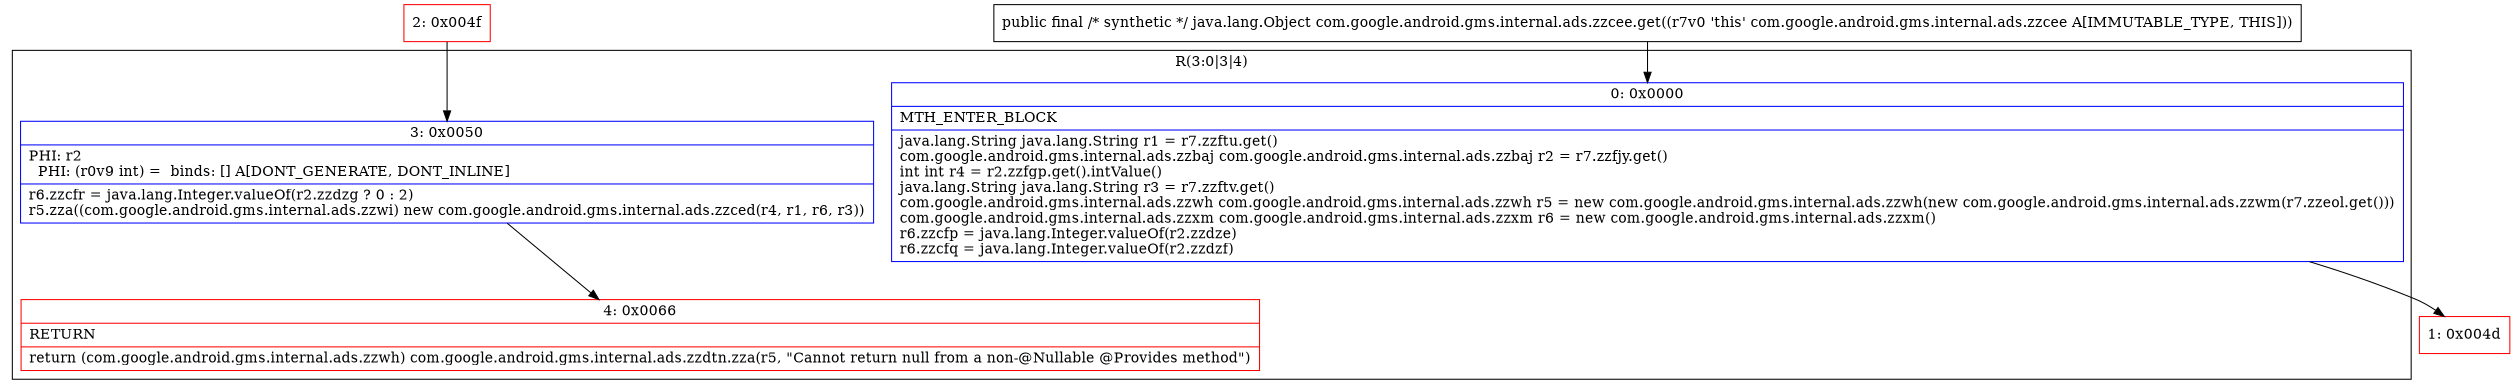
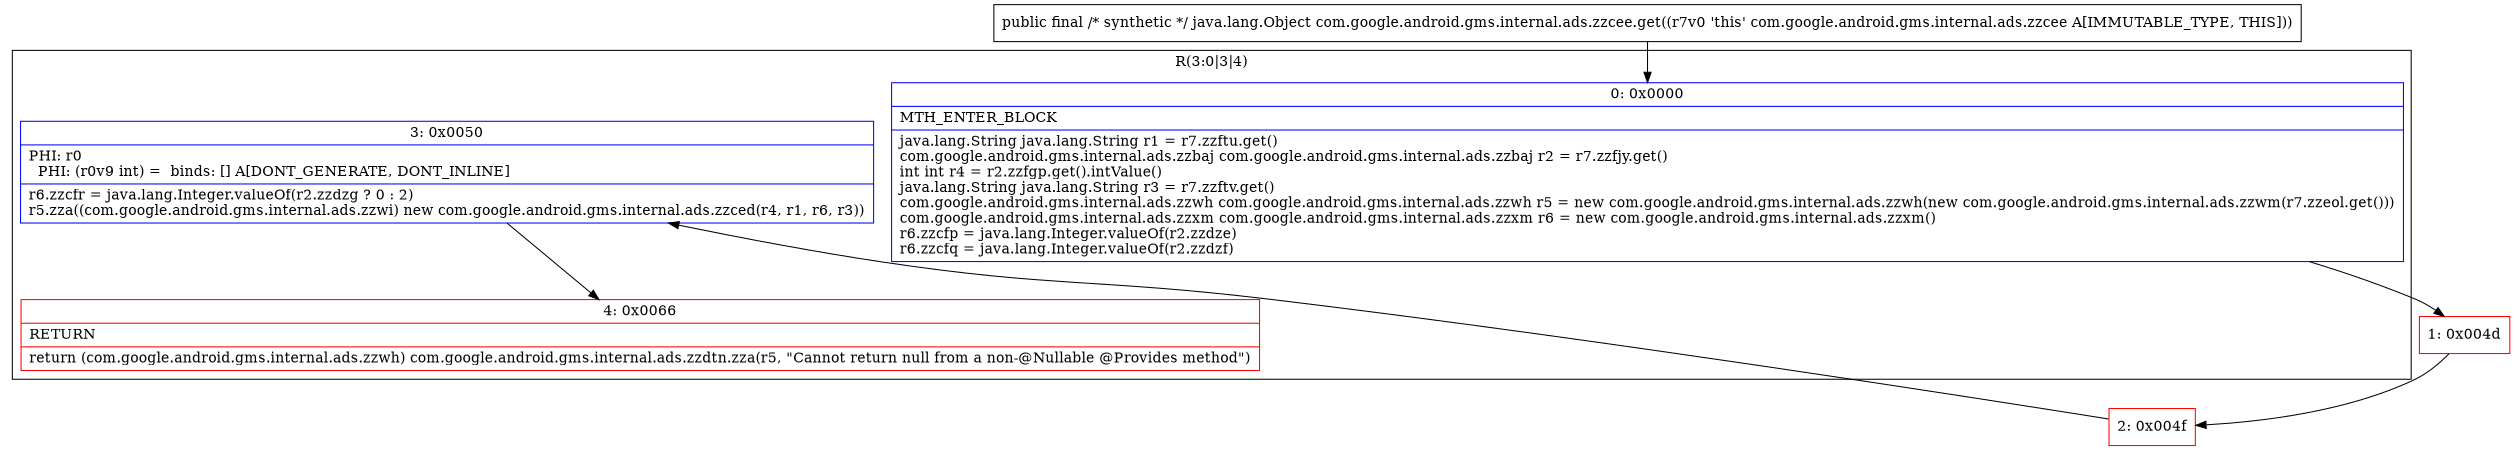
node "3: 0x0050": text "PHI: r2" -> "PHI: r0"
edge "1: 0x004d" -> "2: 0x004f": added
